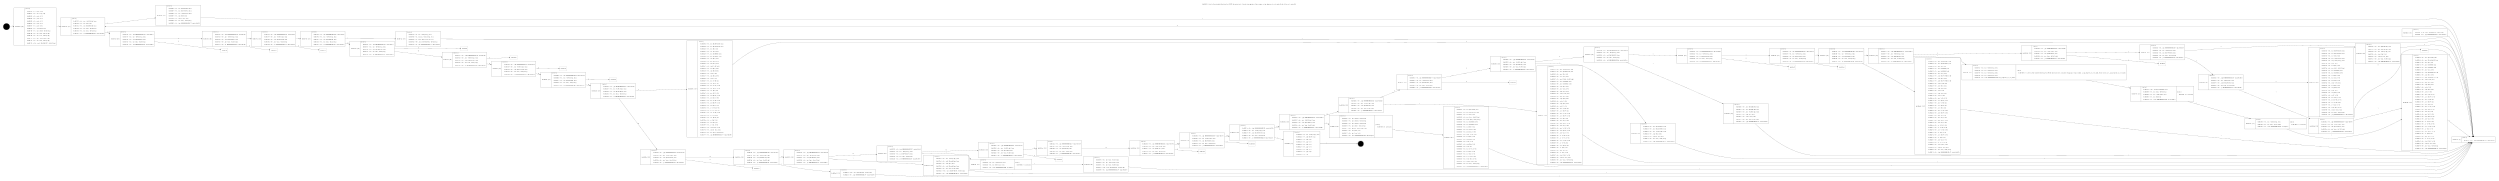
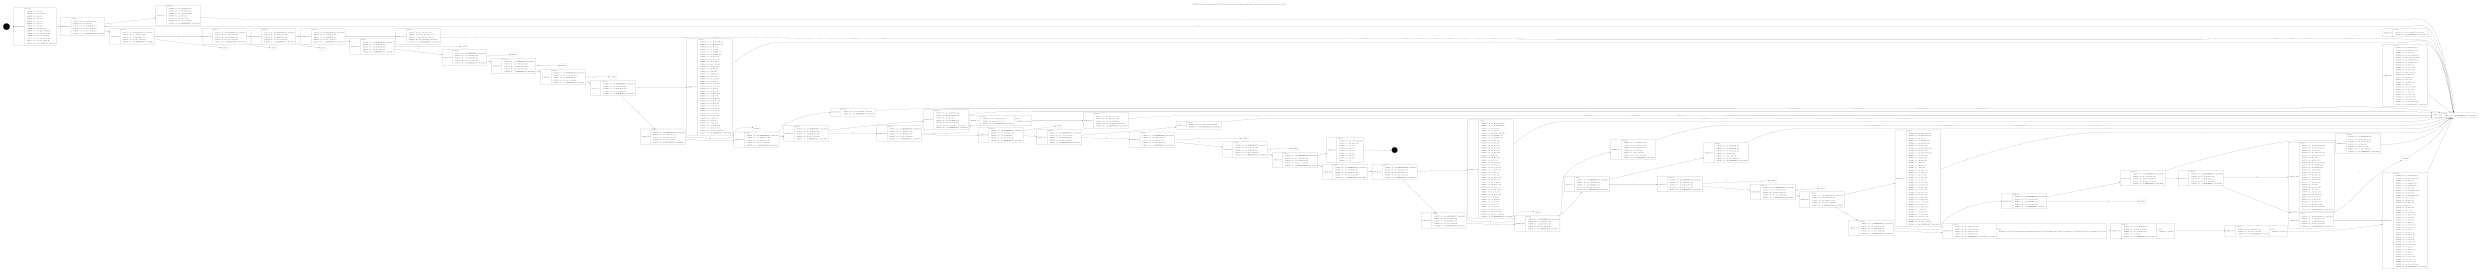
node "0x40268c [15]": added
node "0x4025fb [44]": removed
